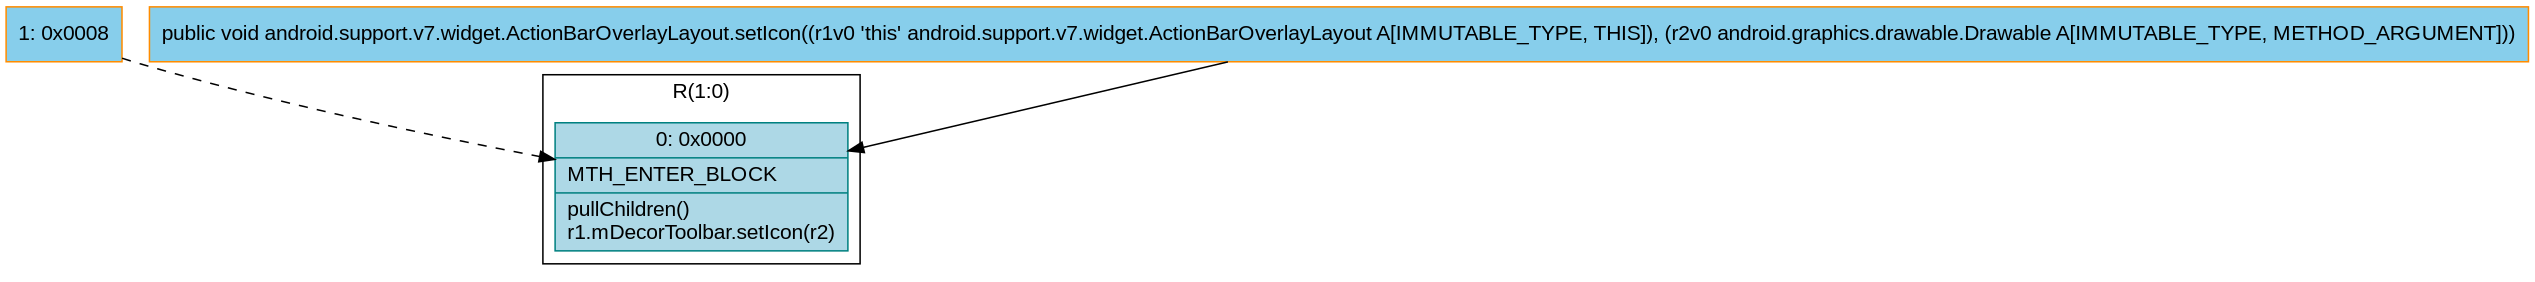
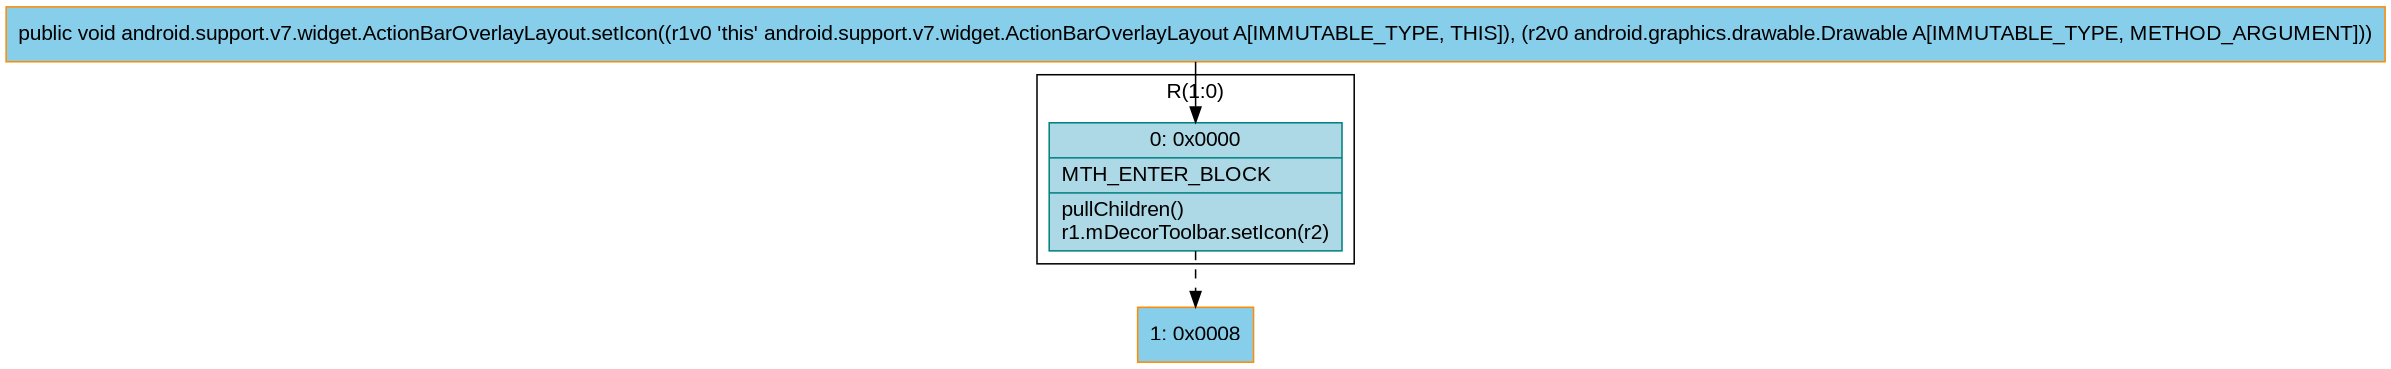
edge "1: 0x0008" -> "0: 0x0000": reversed
